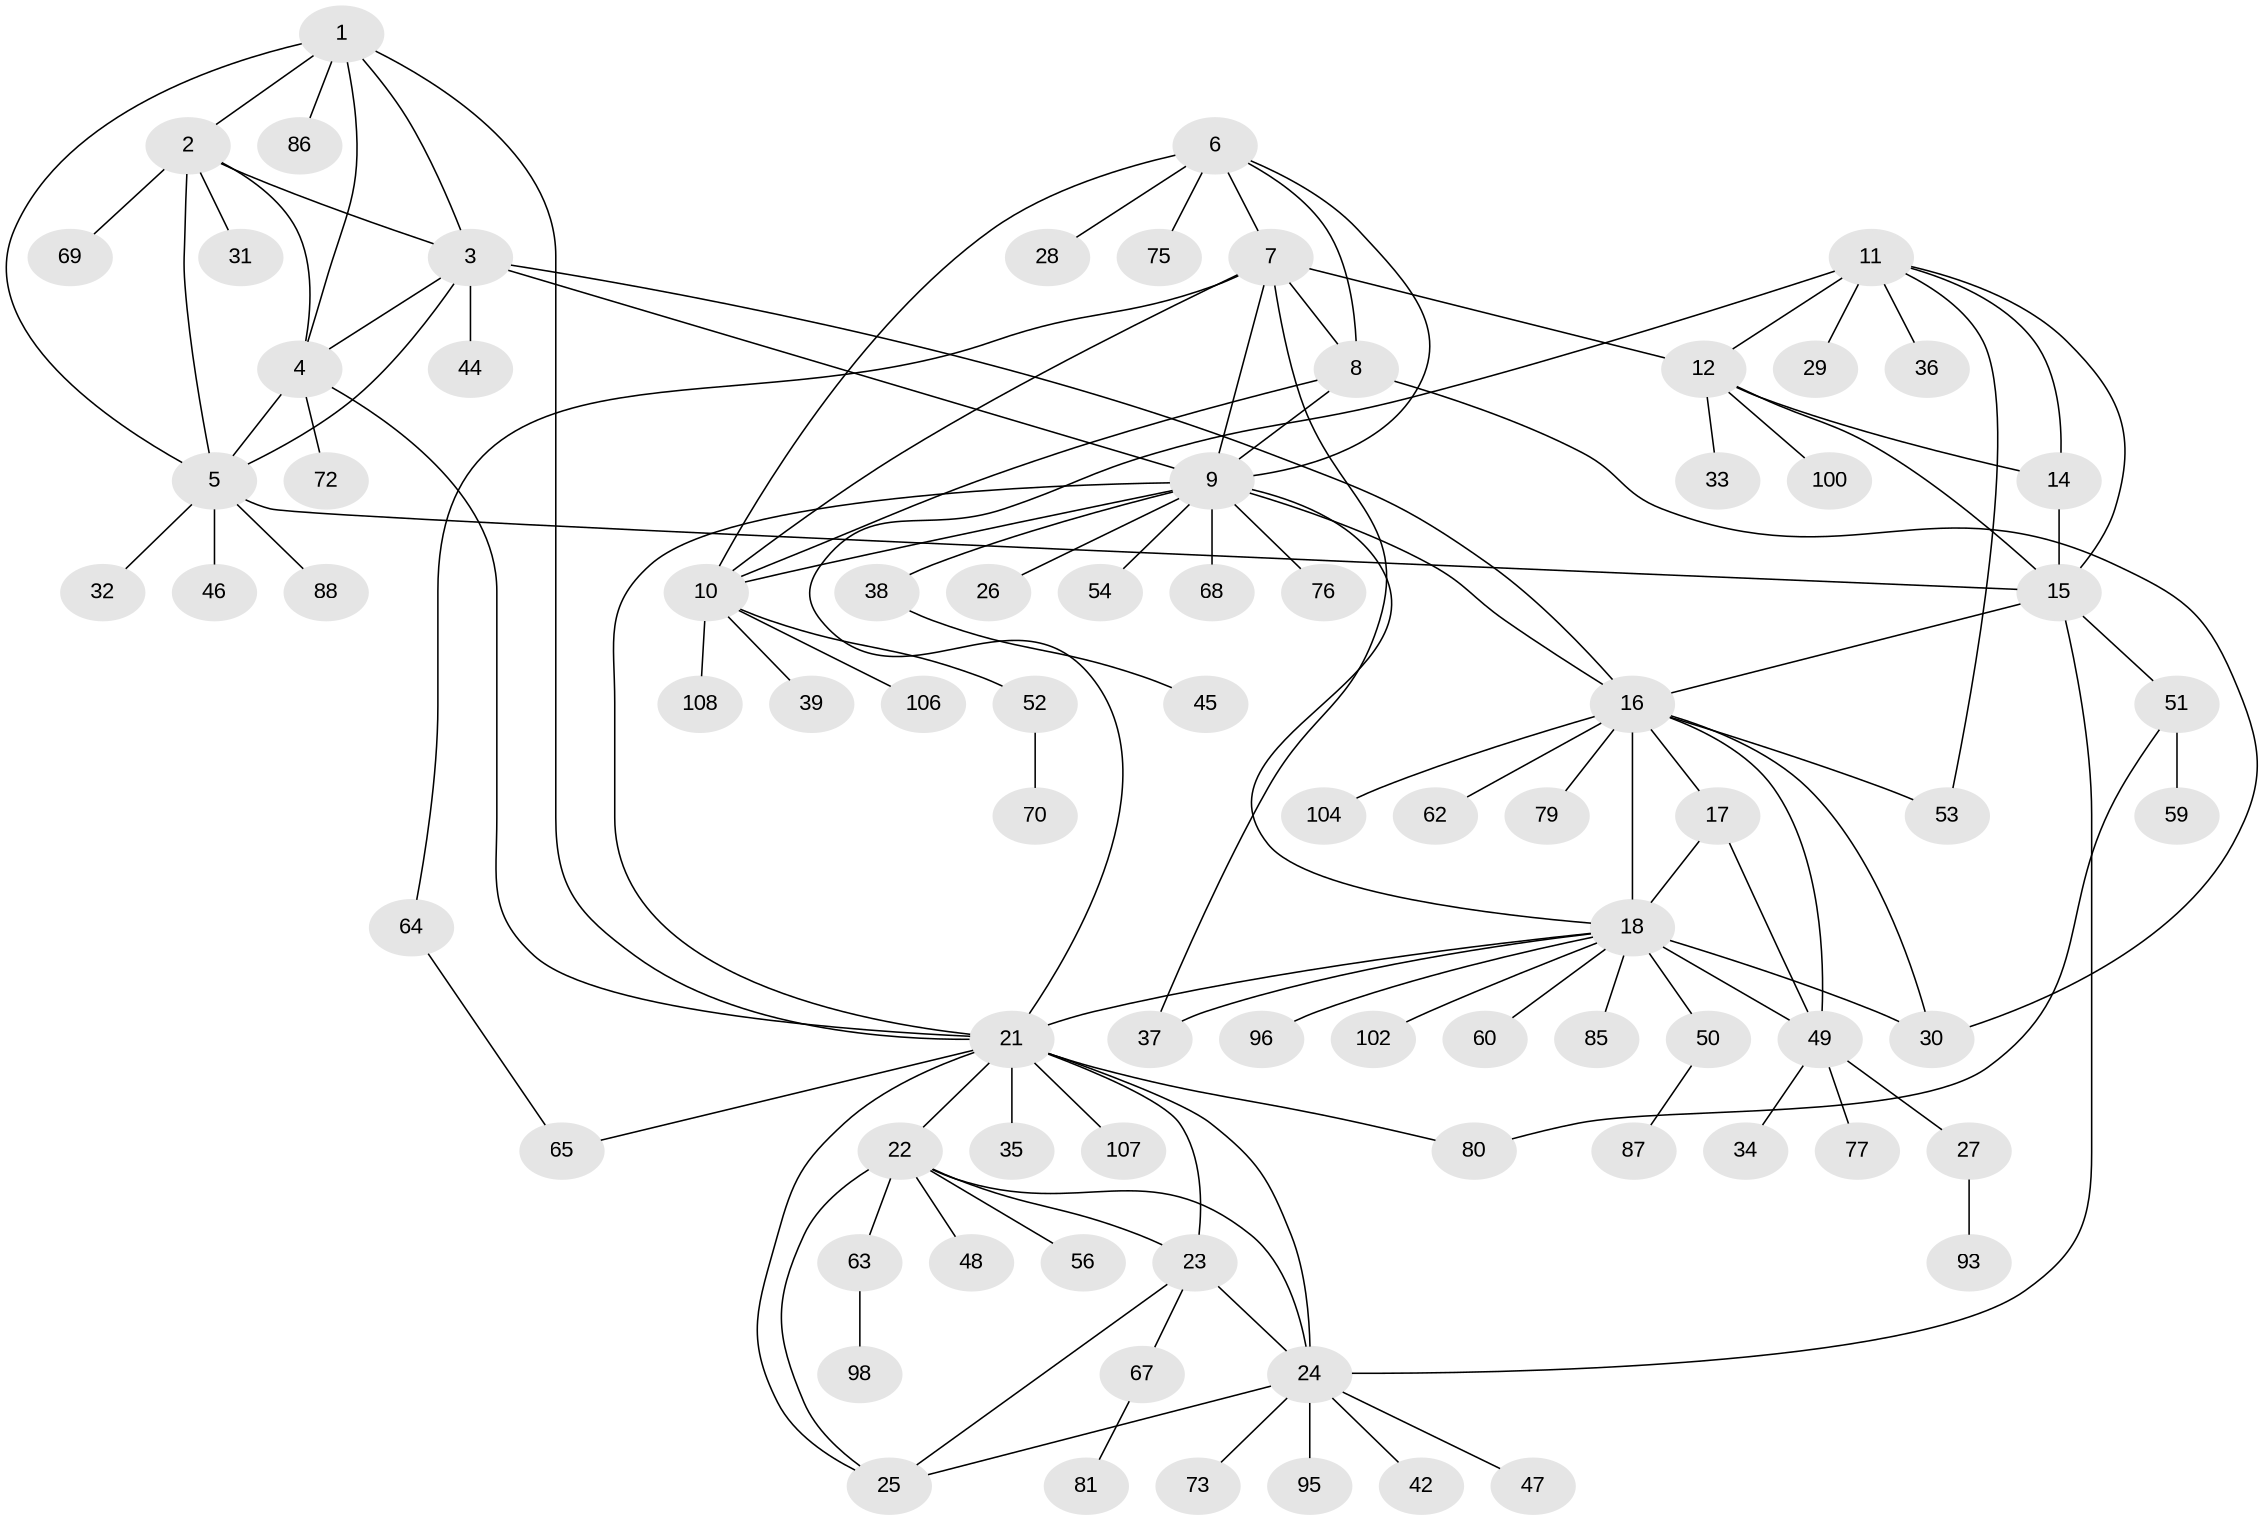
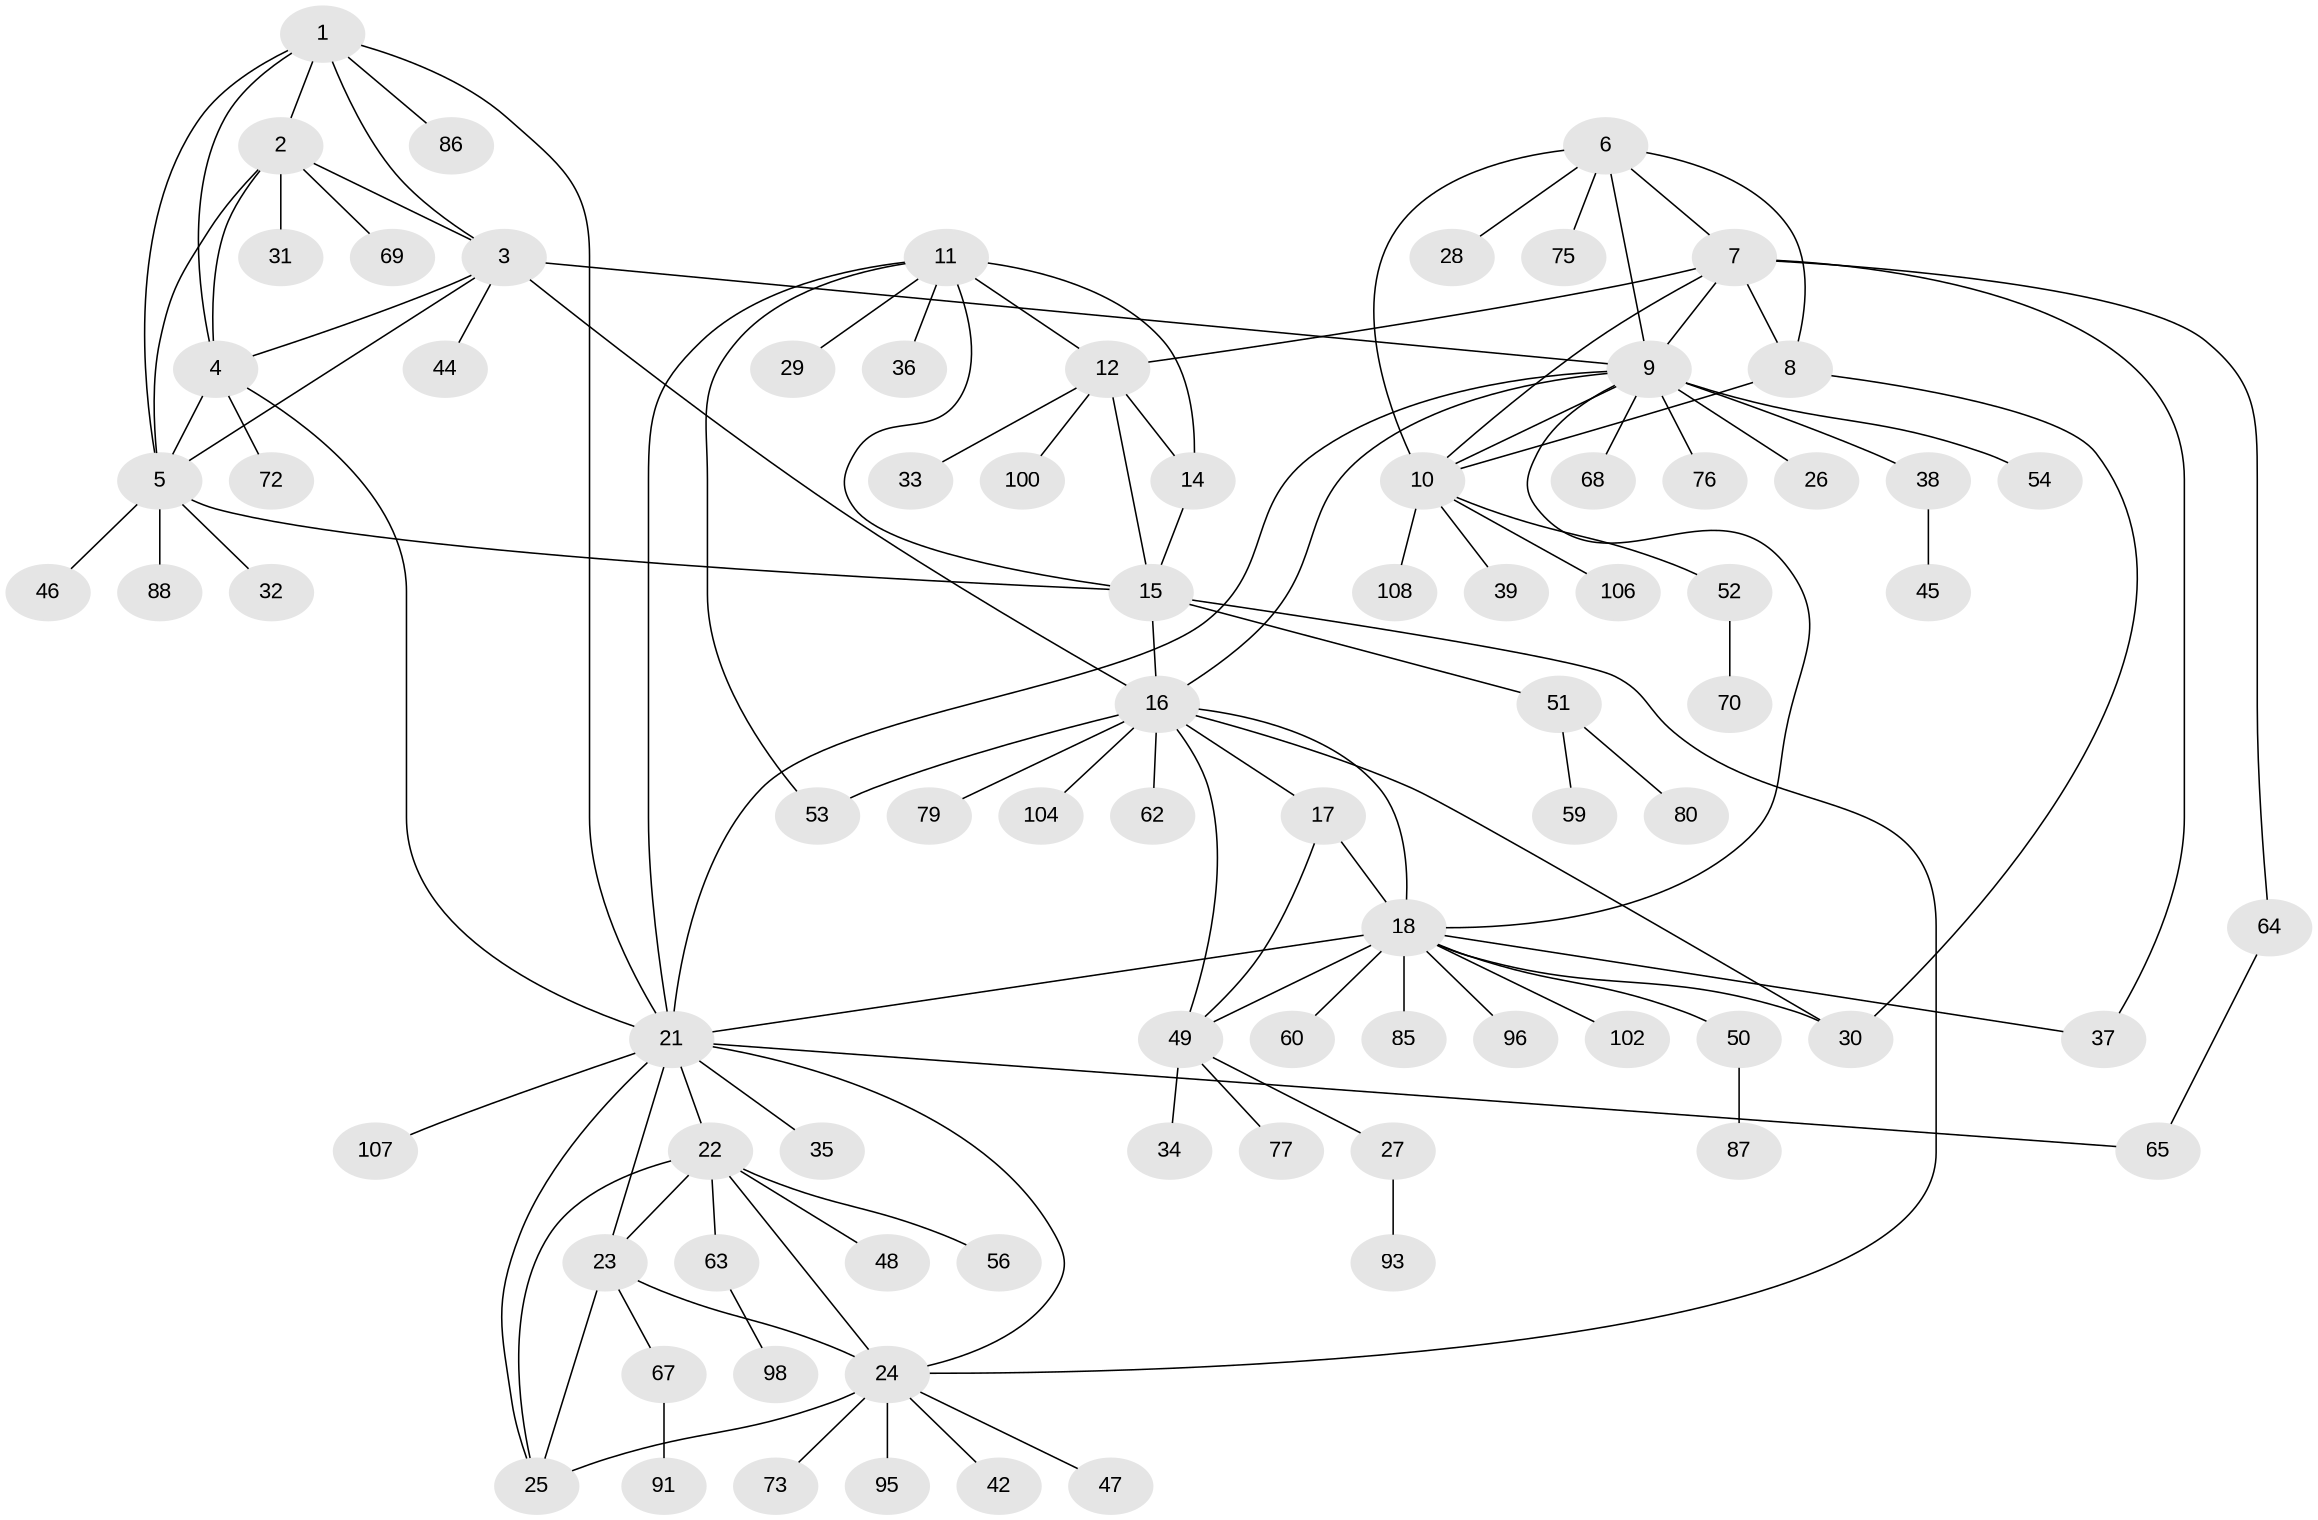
edge "8" -- "9": removed
edge "21" -- "80": removed
node "81": label "81" -> "91"
